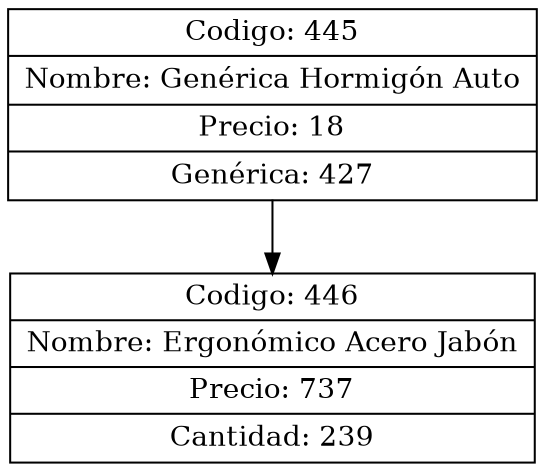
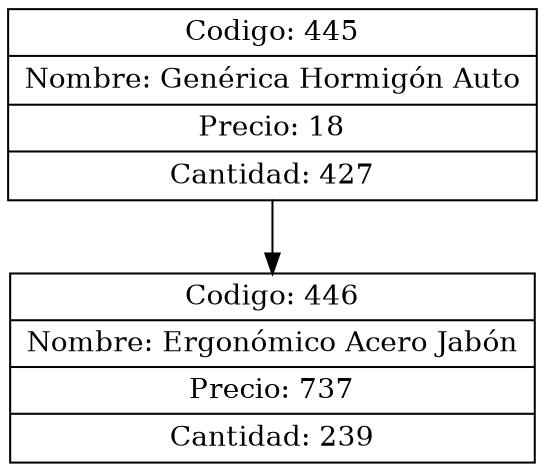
node "Codigo: 445": text "Genérica: 427" -> "Cantidad: 427"
